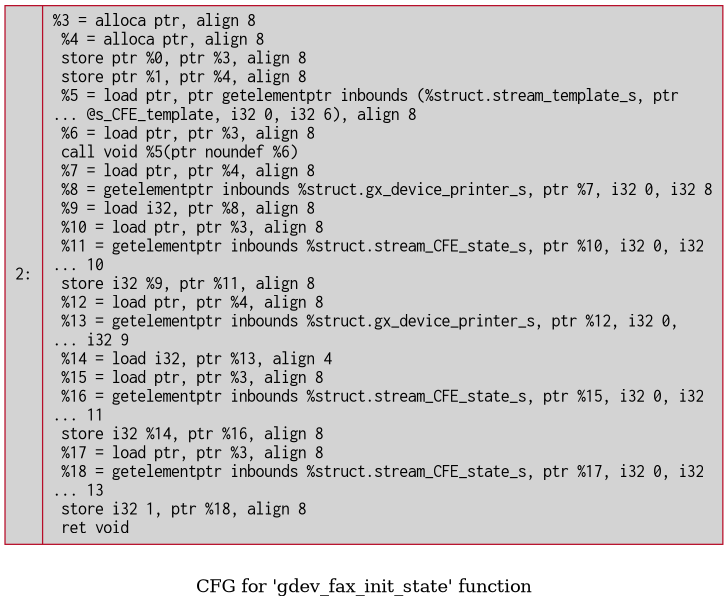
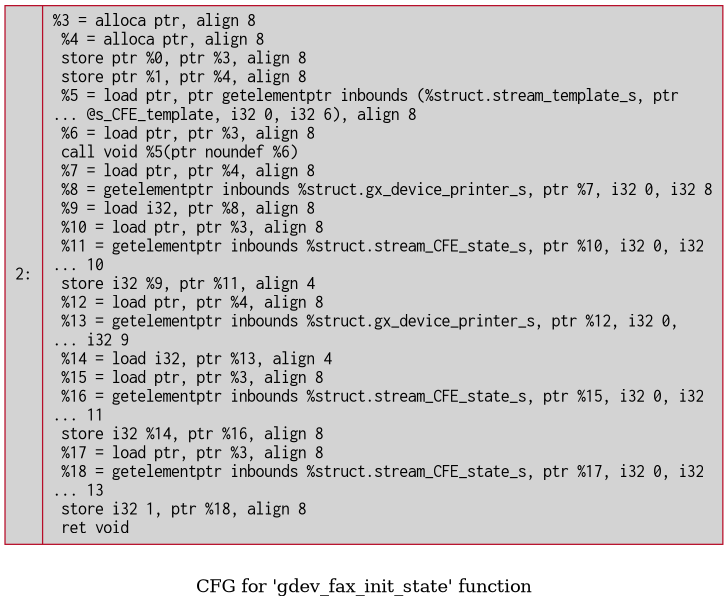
node "2:": text "store i32 %9, ptr %11, align 8" -> "store i32 %9, ptr %11, align 4"
